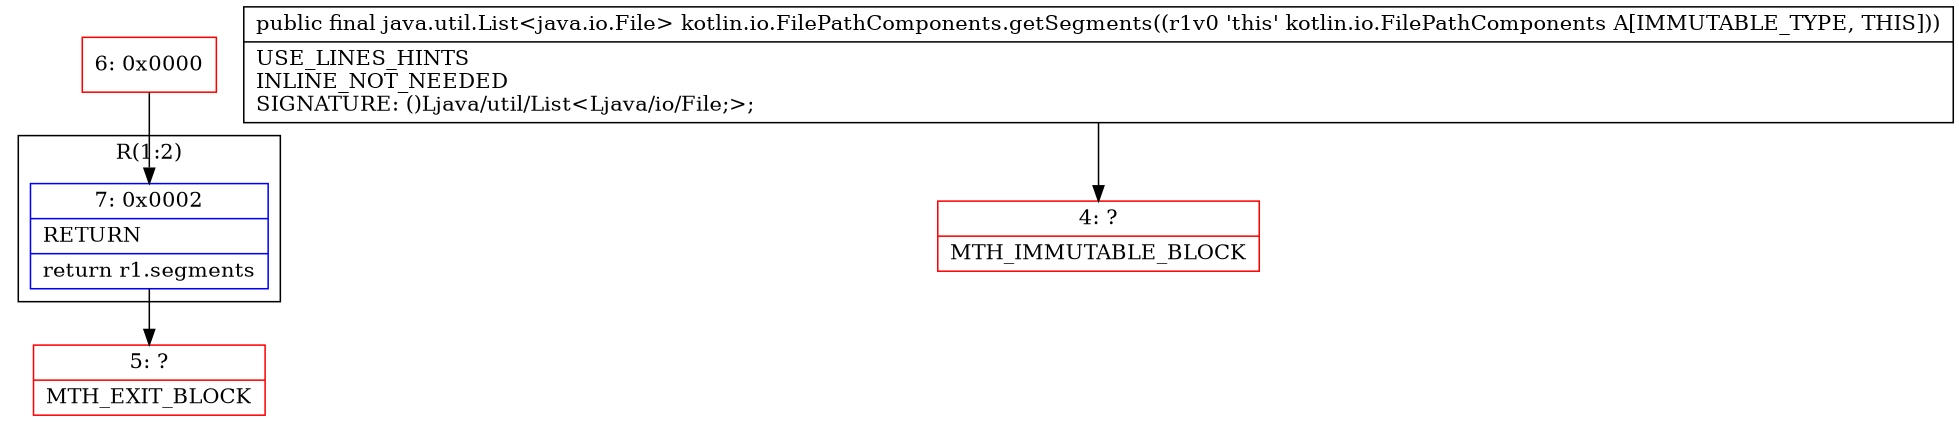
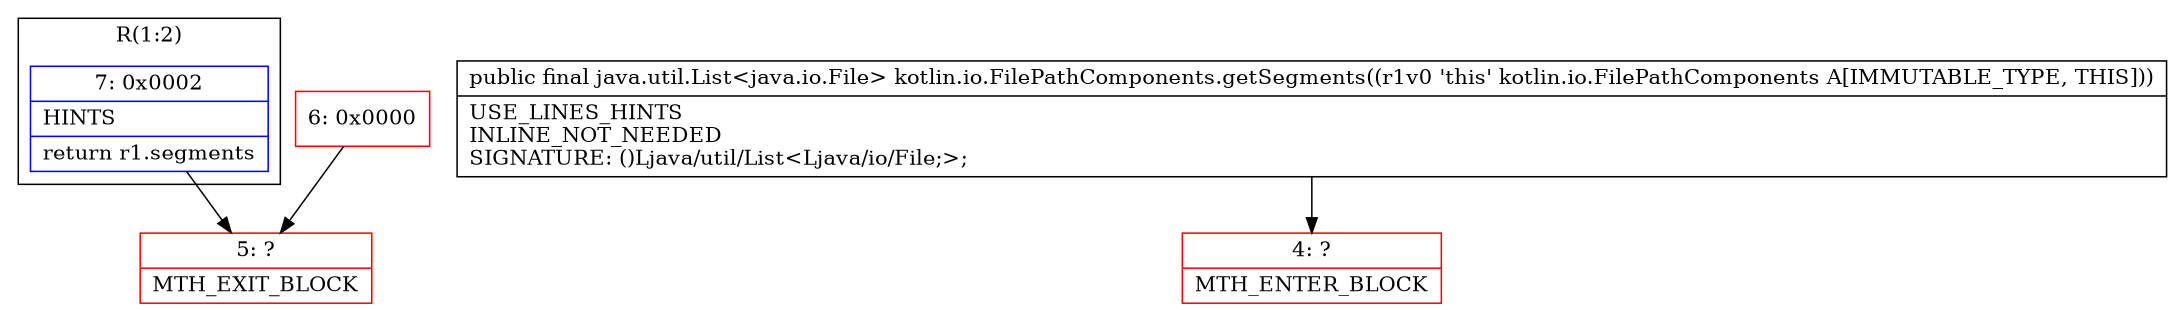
edge "6: 0x0000" -> "7: 0x0002": now "6: 0x0000" -> "5: ?"
node "7: 0x0002": text "RETURN" -> "HINTS"
node "4: ?": text "MTH_IMMUTABLE_BLOCK" -> "MTH_ENTER_BLOCK"
